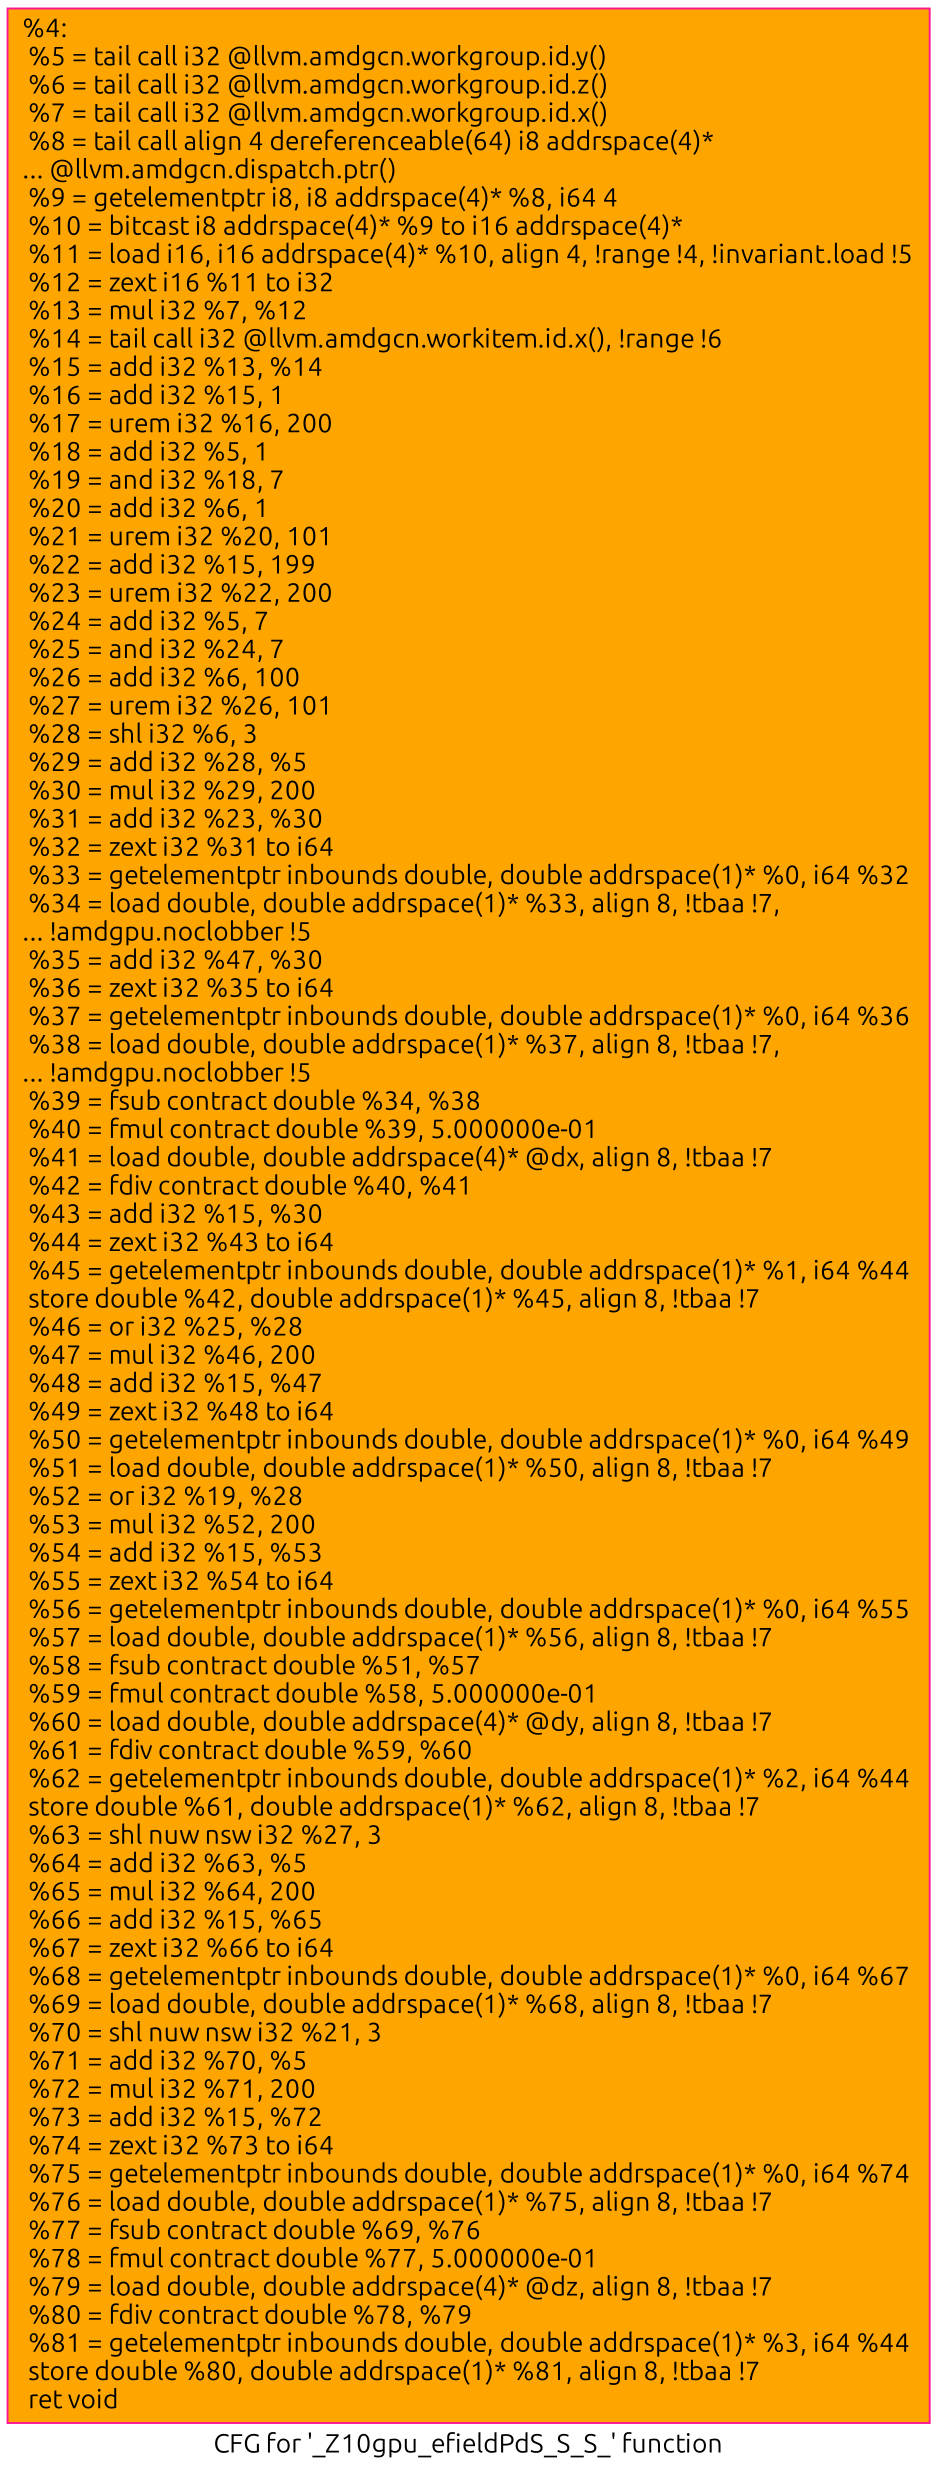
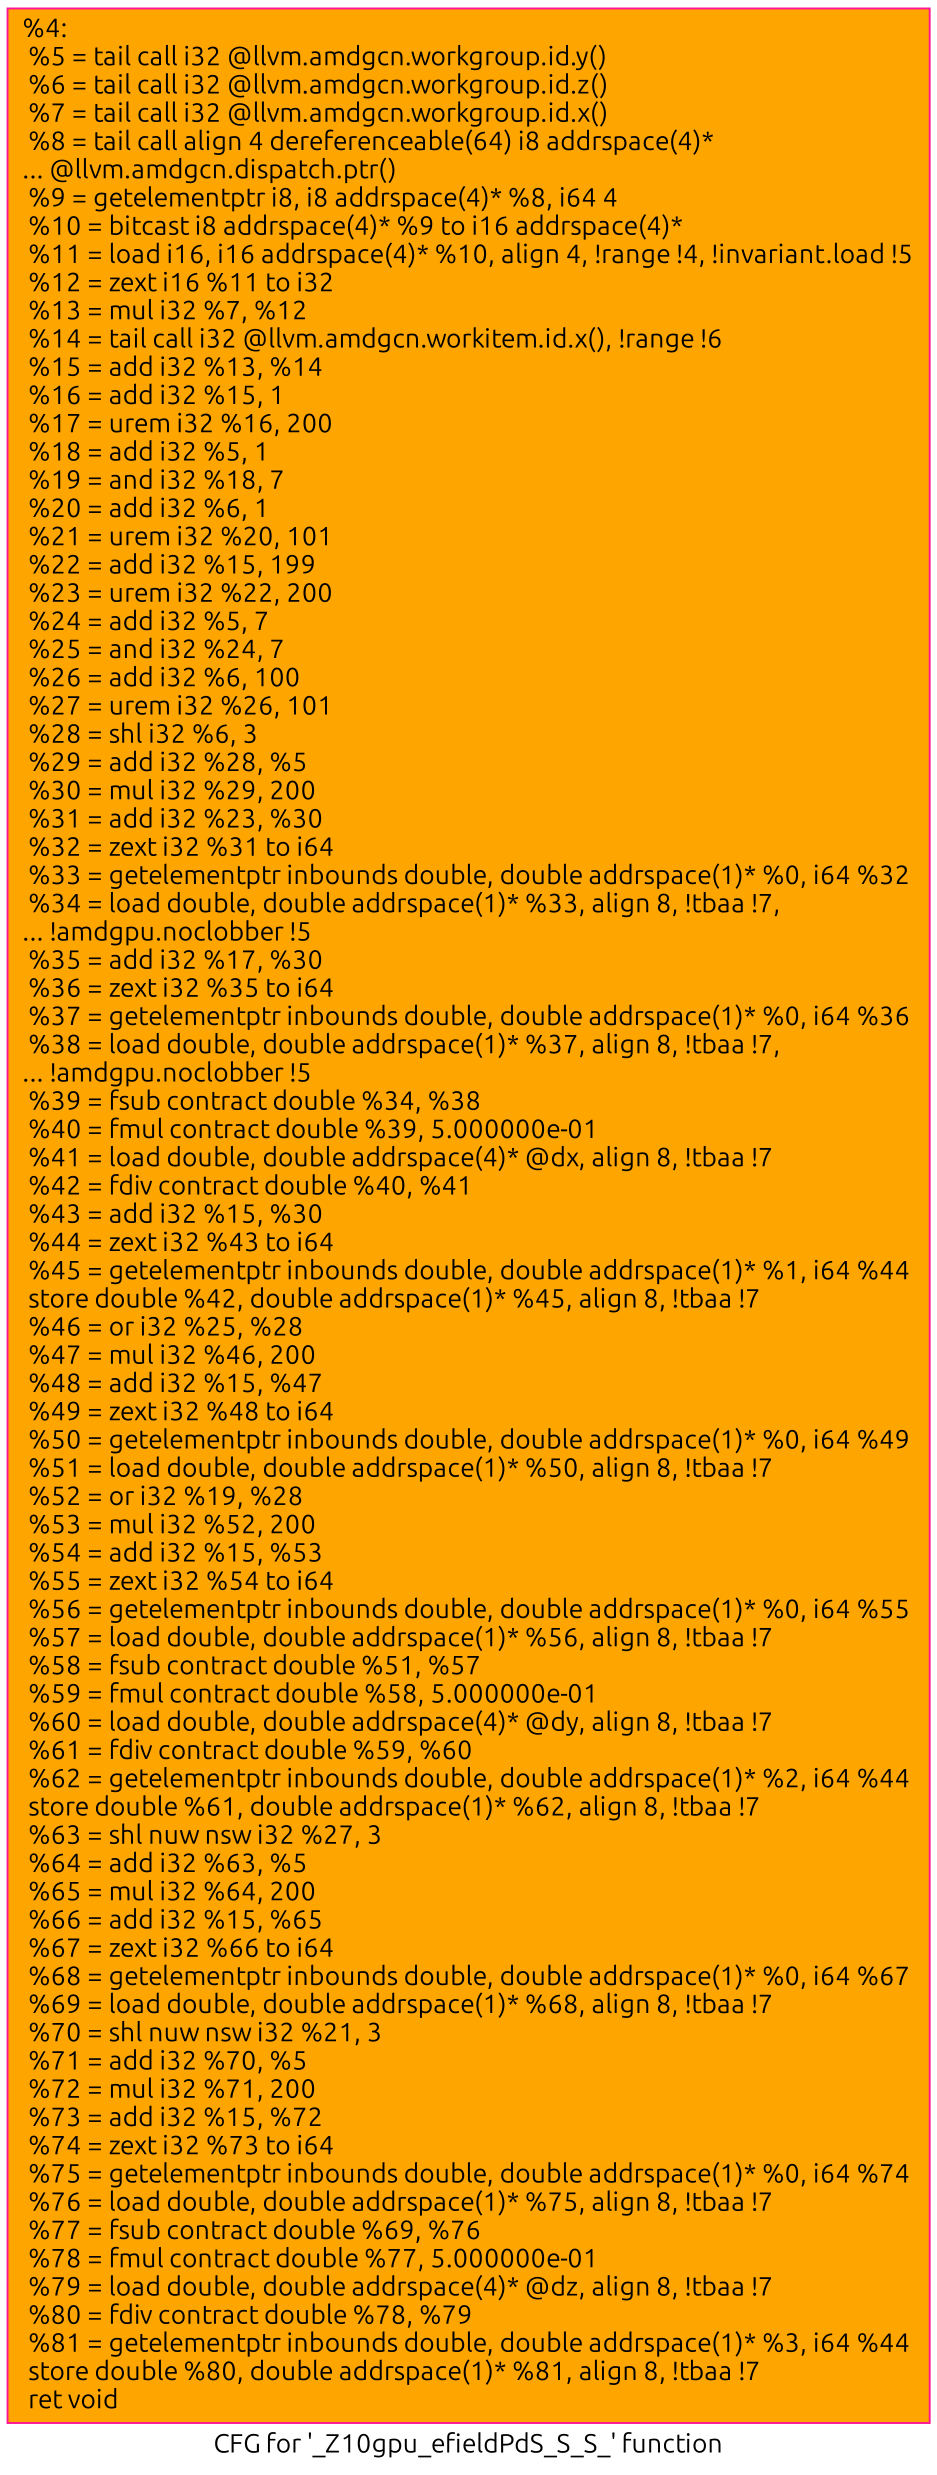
node "%4:": text "%35 = add i32 %47, %30" -> "%35 = add i32 %17, %30"
